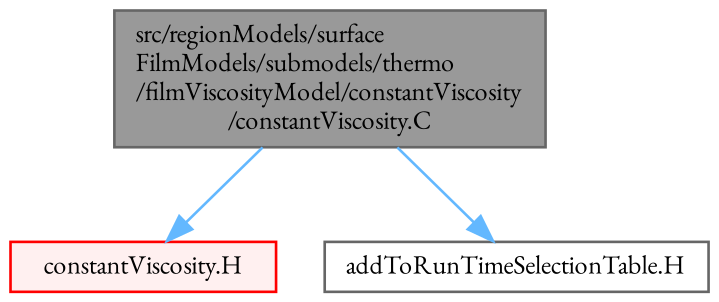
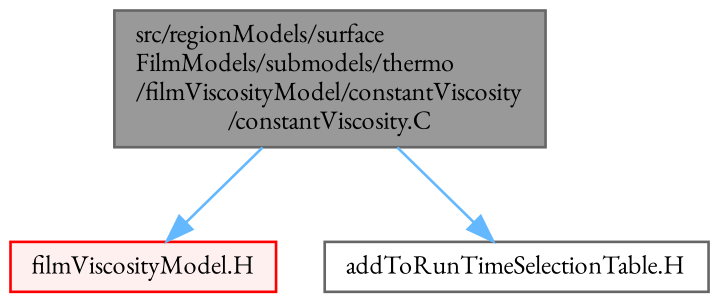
node "constantViscosity.H": label "constantViscosity.H" -> "filmViscosityModel.H"
